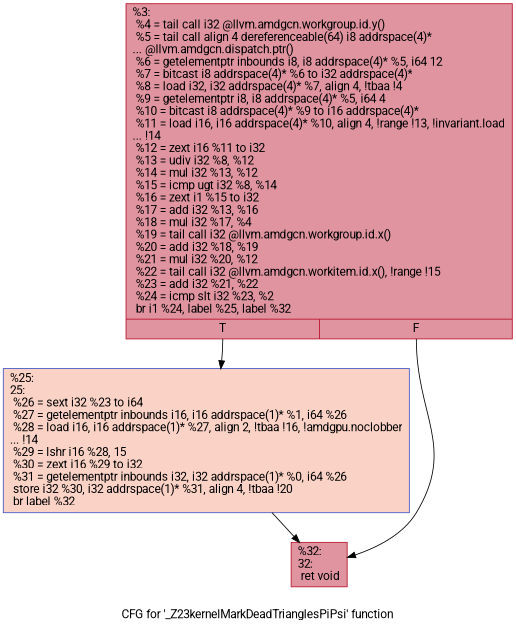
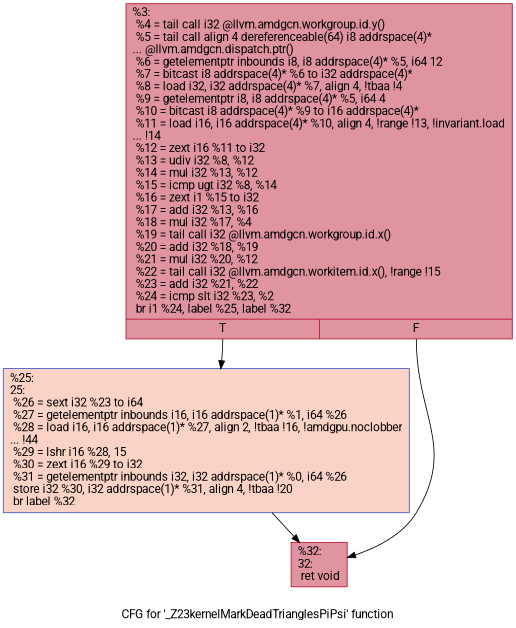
node "%25:": text "... !14" -> "... !44"
